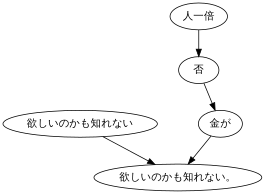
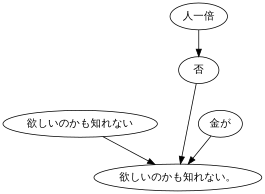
edge "否" -> "金が": now "否" -> "欲しいのかも知れない。"
